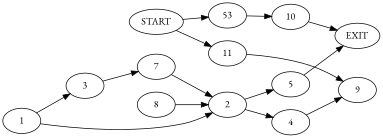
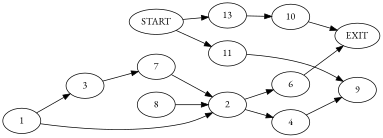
node "53": label "53" -> "13"
node "5": label "5" -> "6"
